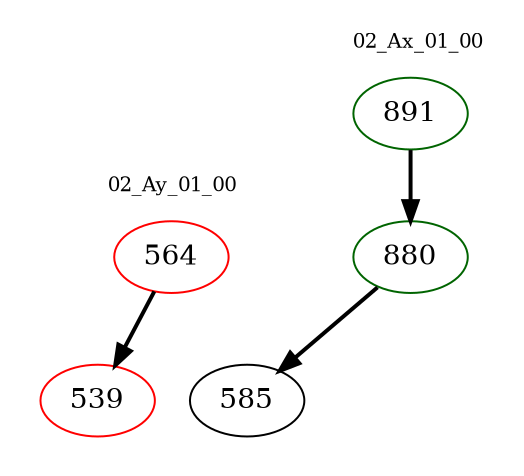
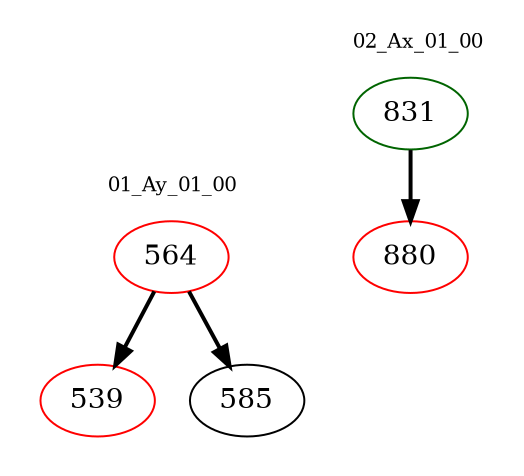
node "891": label "891" -> "831"
cluster "02_Ay_01_00": label "02_Ay_01_00" -> "01_Ay_01_00"
node "880": color darkgreen -> red
edge "880" -> "585": now "564" -> "585"
